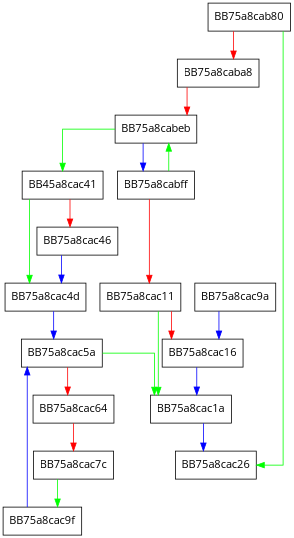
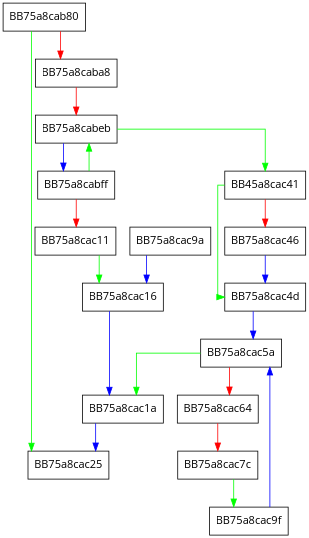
edge "BB75a8cac11" -> "BB75a8cac16": color red -> green
edge "BB75a8cac11" -> "BB75a8cac1a": removed
node "BB75a8cac26": label "BB75a8cac26" -> "BB75a8cac25"
